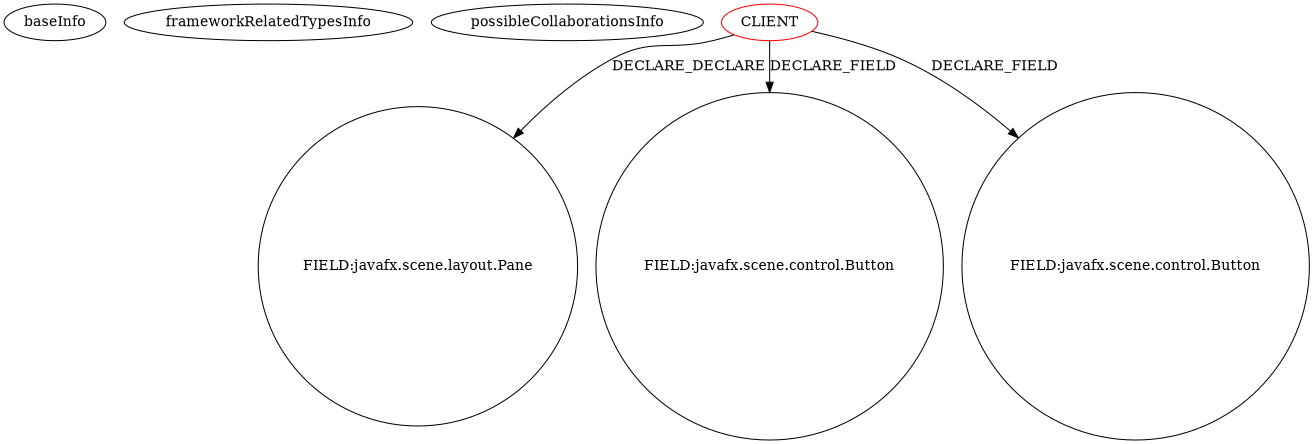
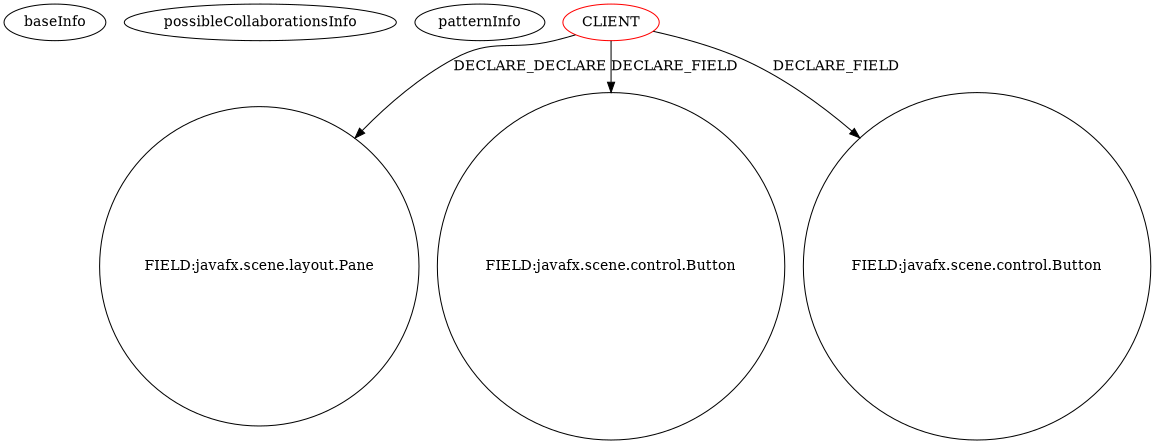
node "frameworkRelatedTypesInfo": removed
node "patternInfo": added
